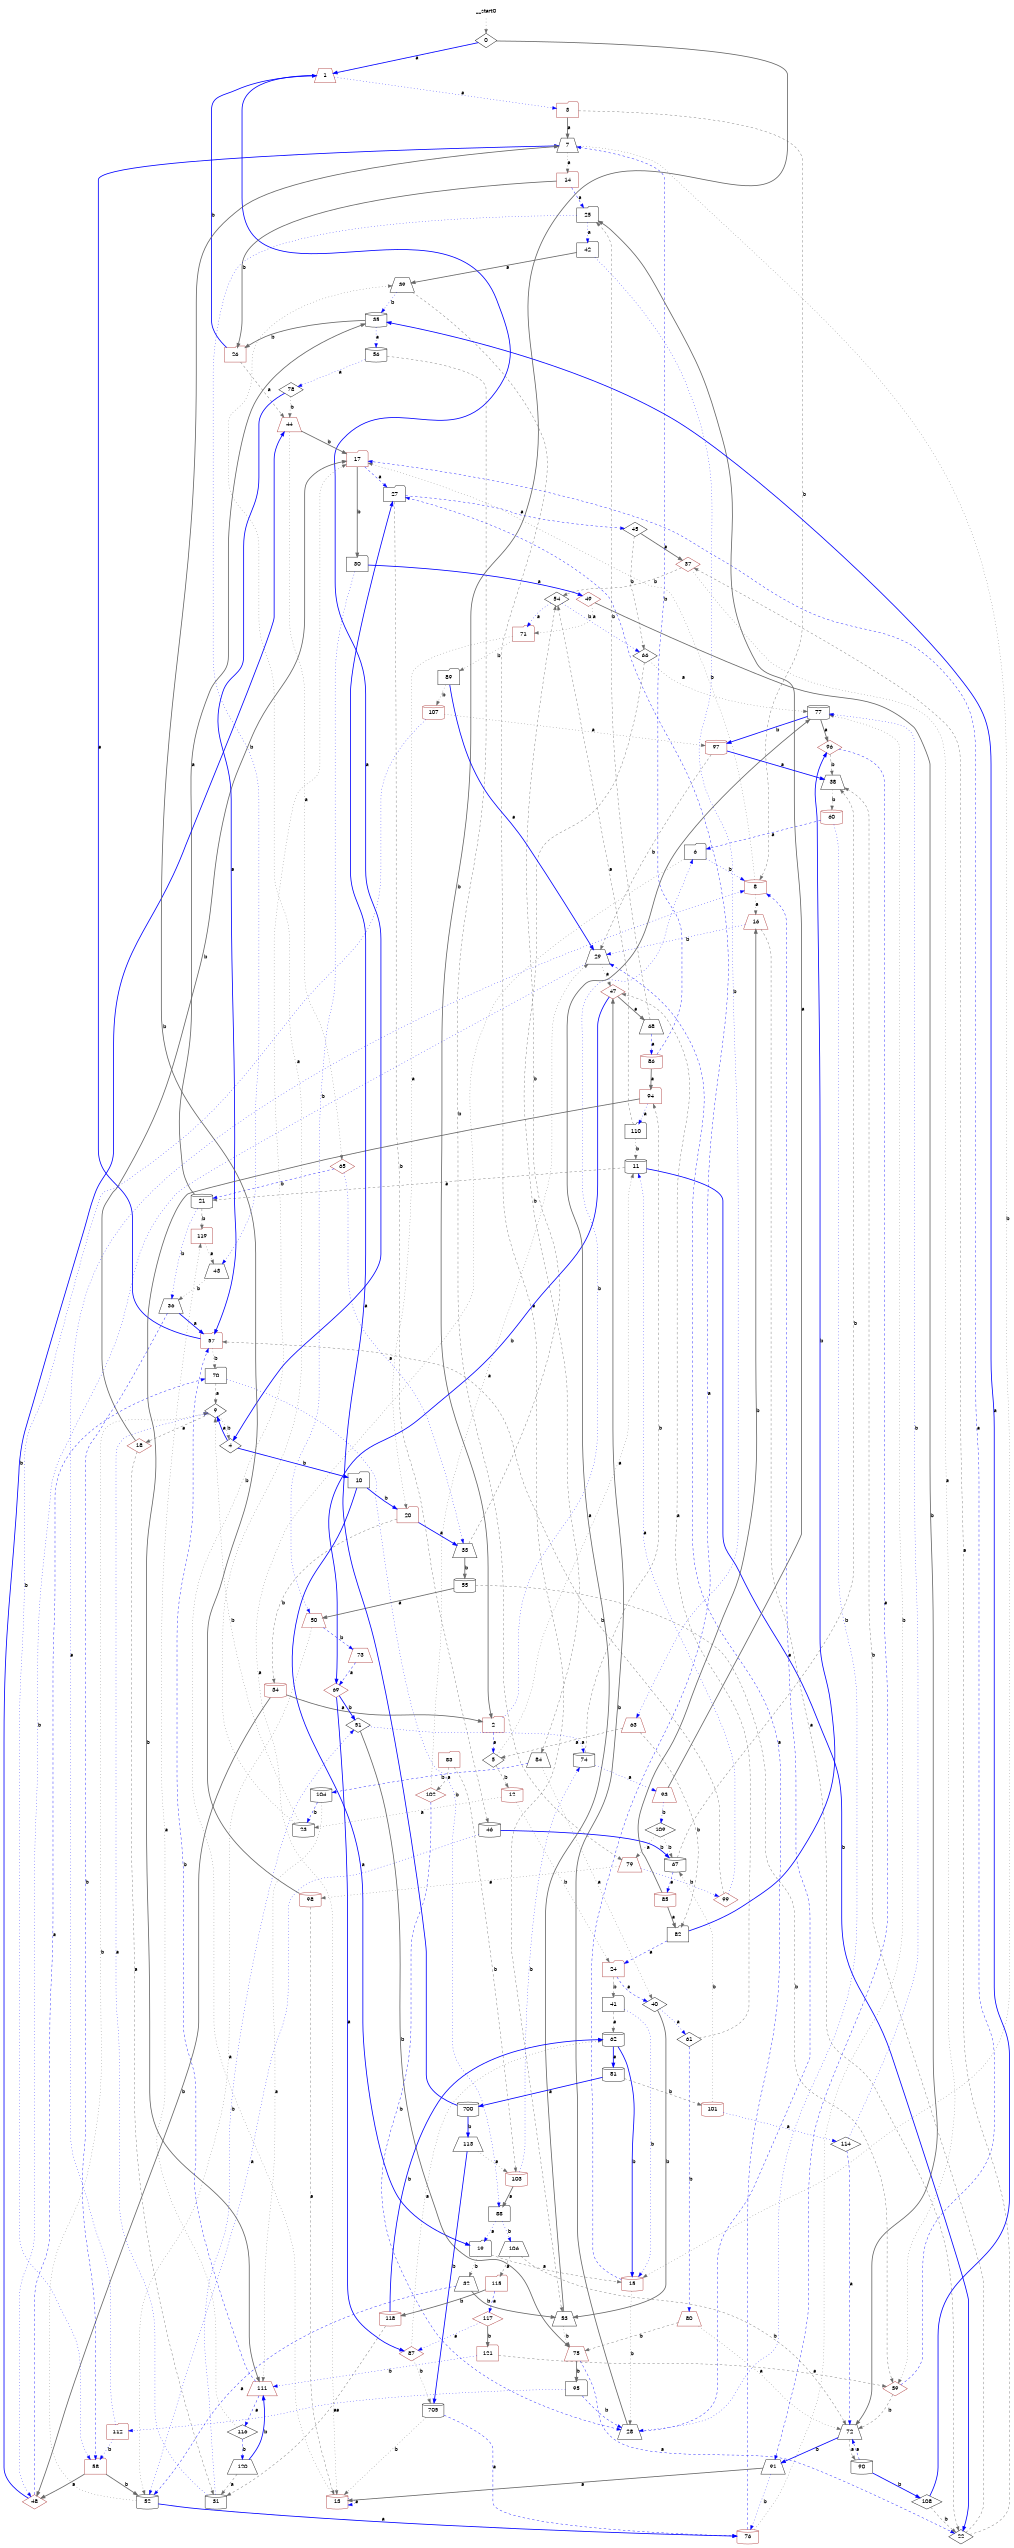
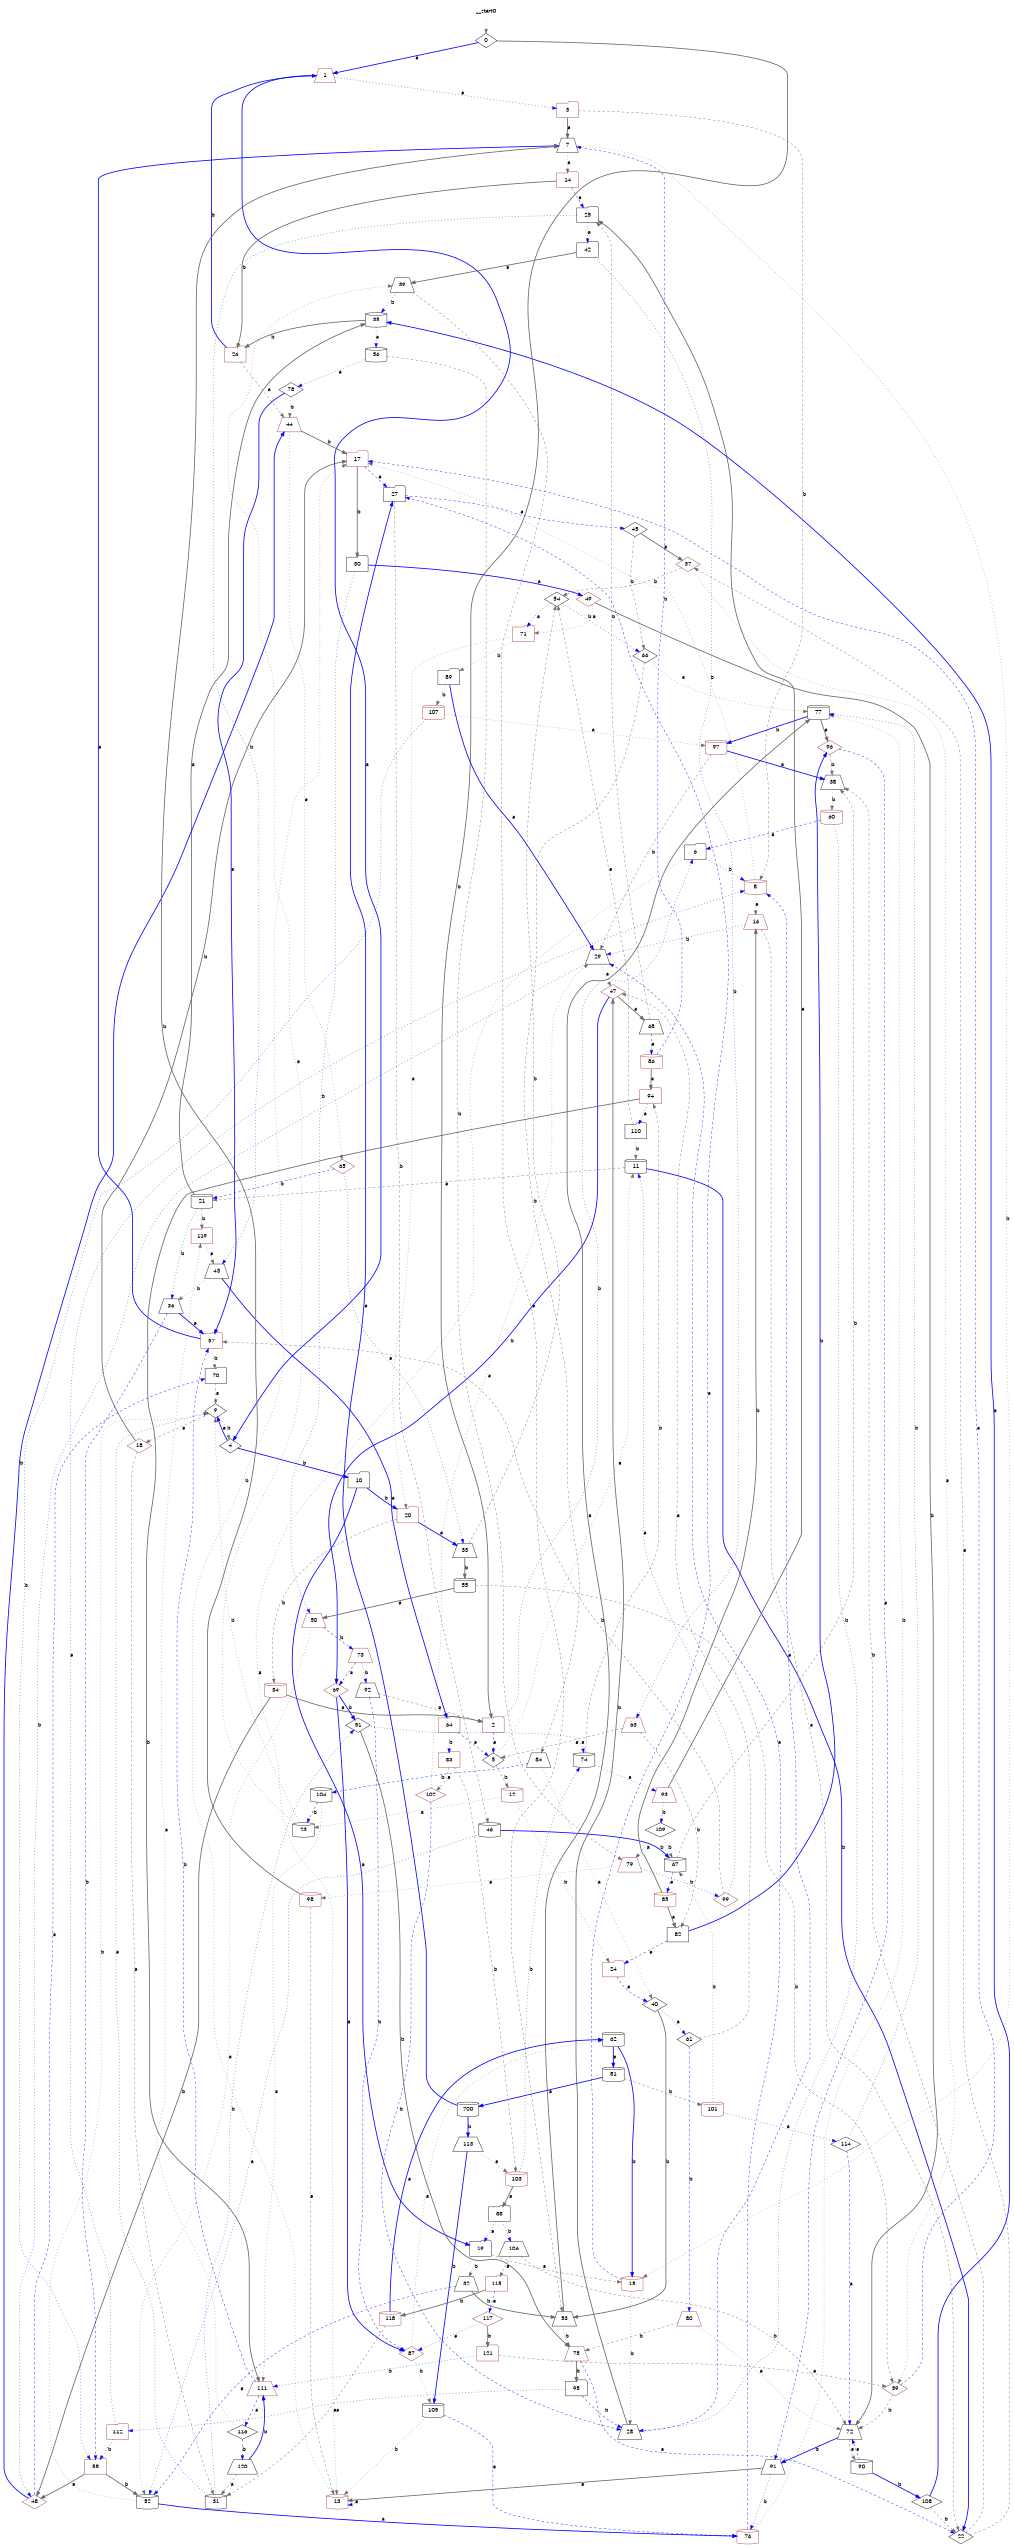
node "92": added
node "64": added
edge "70" -> "88": removed, label "b"
node "41": removed
edge "118" -> "62": label "b" -> "a"
node "705": label "705" -> "105"
